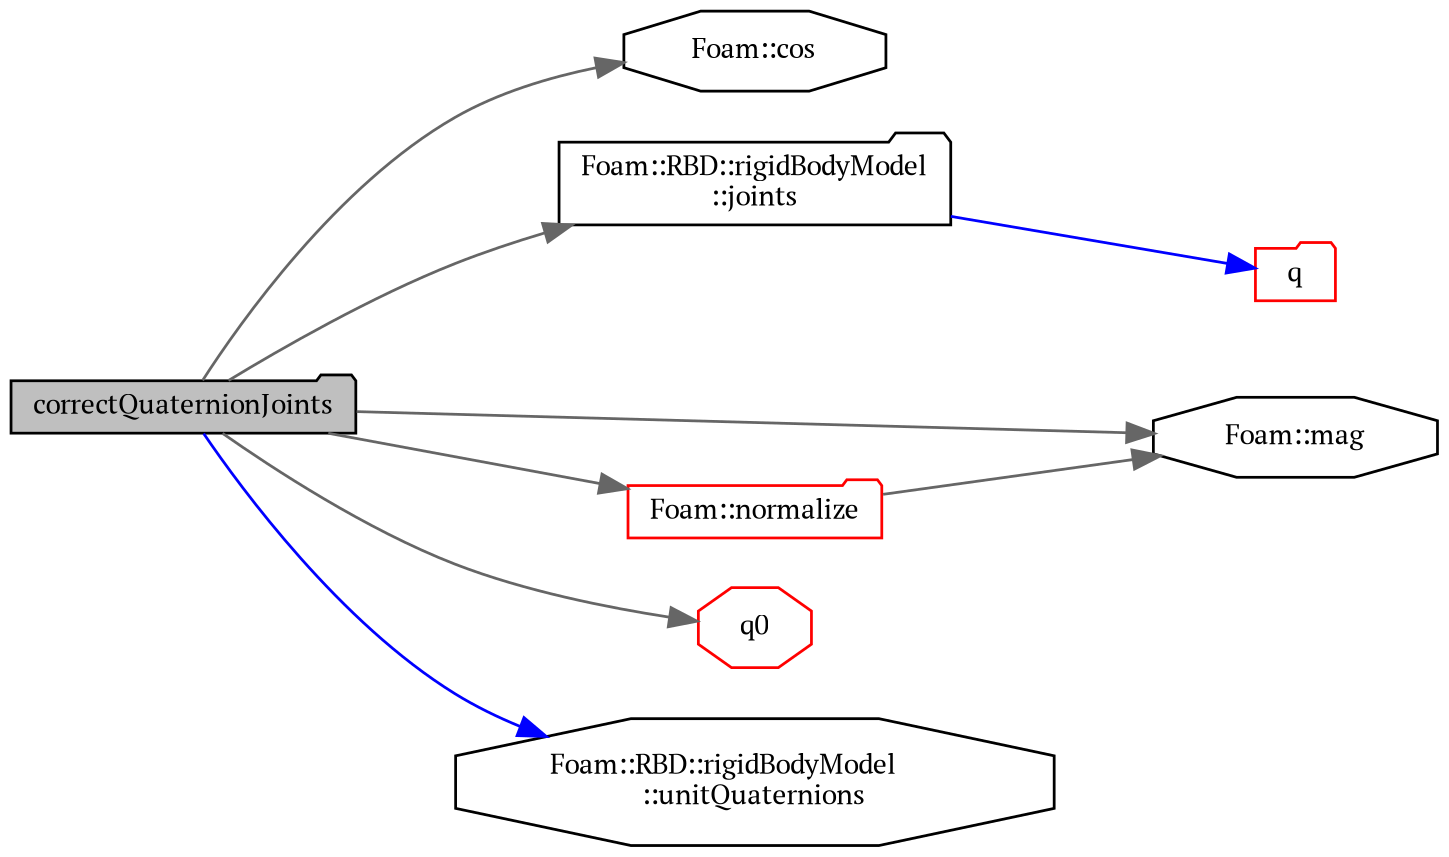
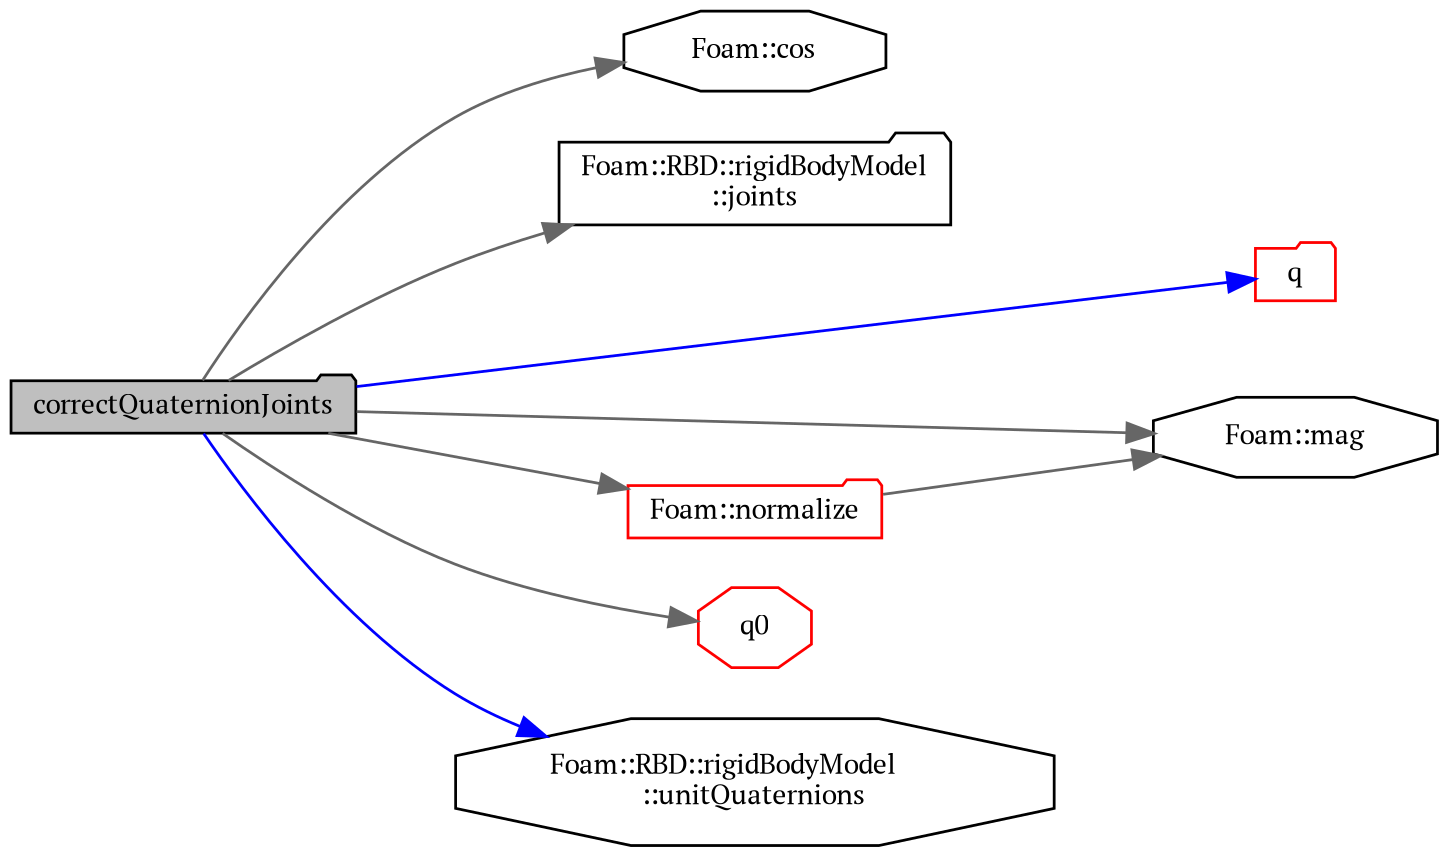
edge "Foam::RBD::rigidBodyModel ::joints" -> "q": now "correctQuaternionJoints" -> "q"
